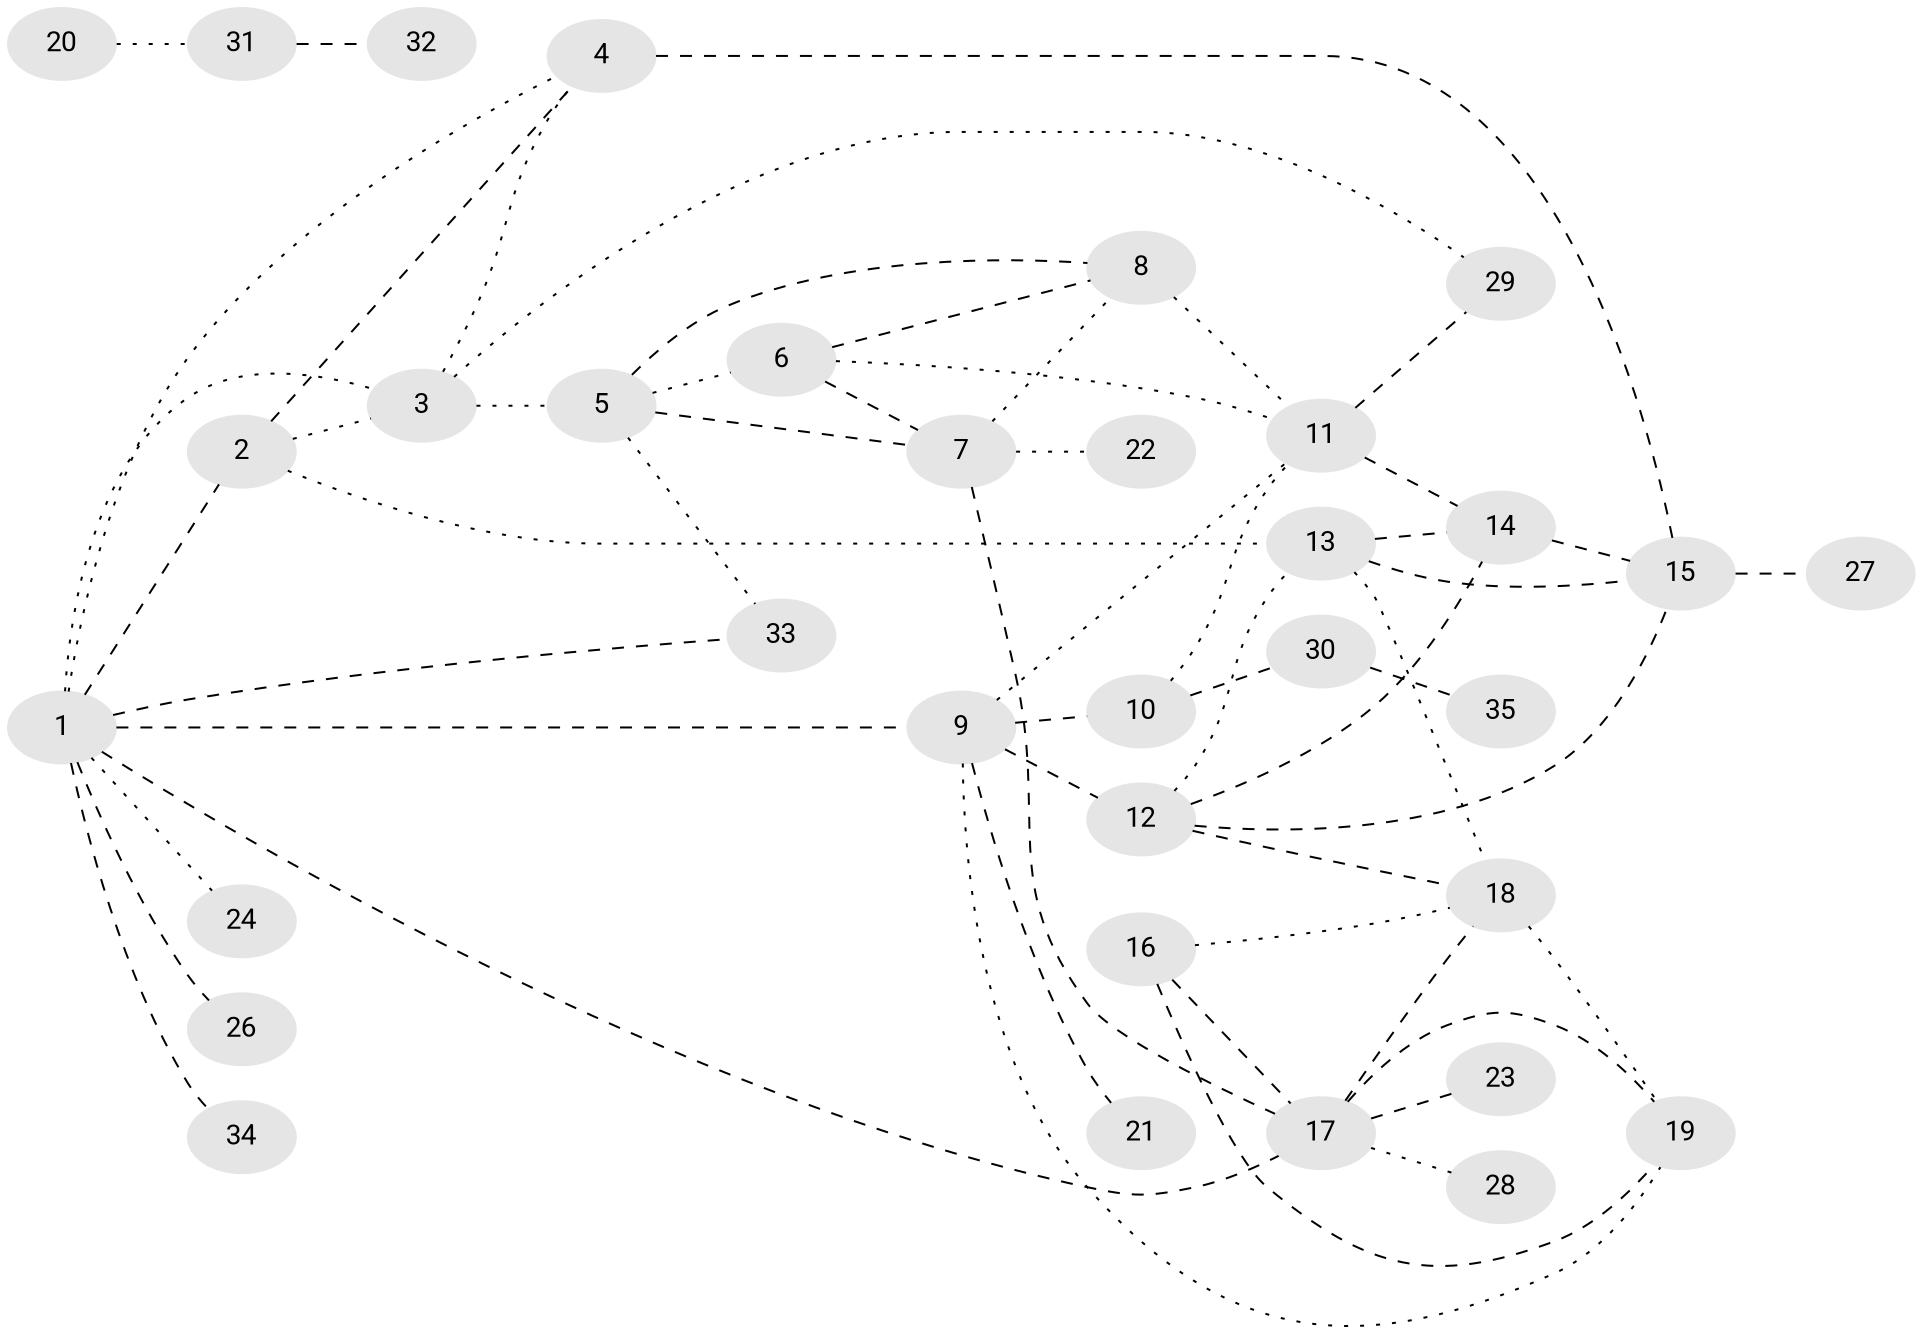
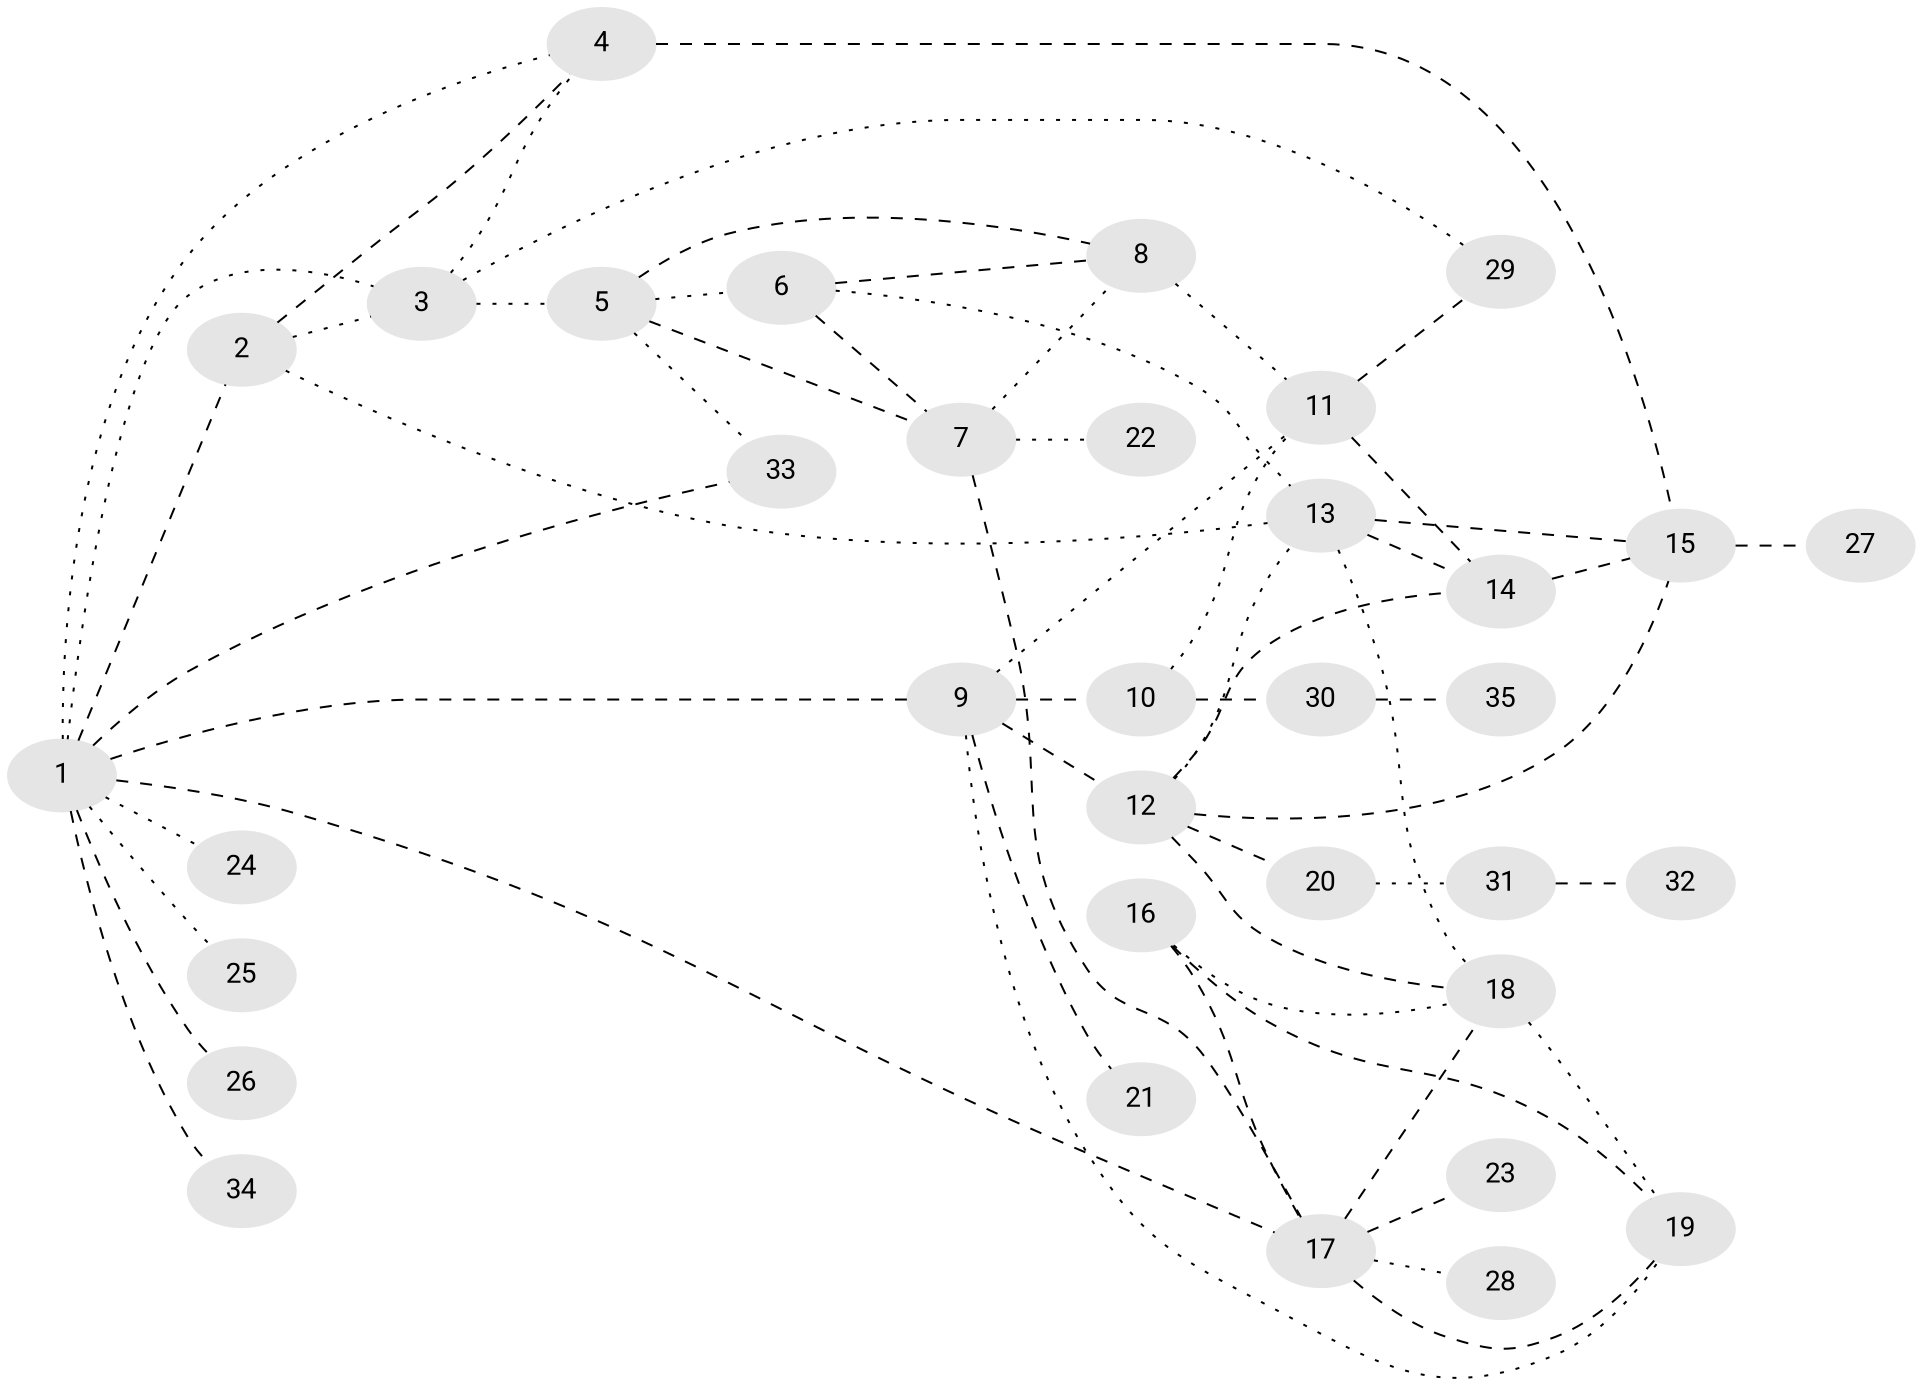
edge "6" -- "11": now "6" -- "13"
edge "12" -- "20": added
node "25": added
